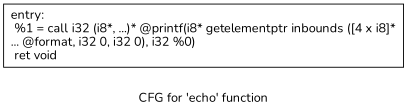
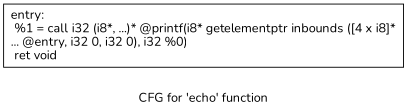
node "entry:": text "... @format, i32 0, i32 0), i32 %0)" -> "... @entry, i32 0, i32 0), i32 %0)"
